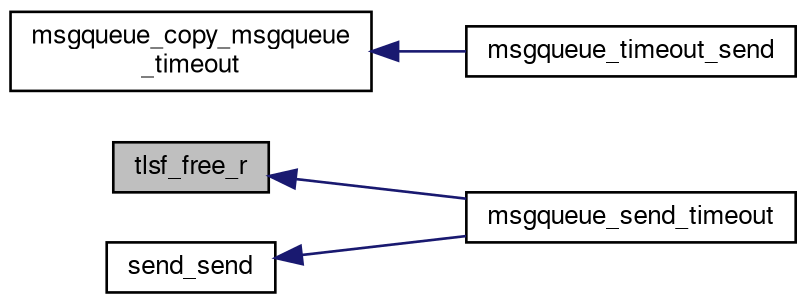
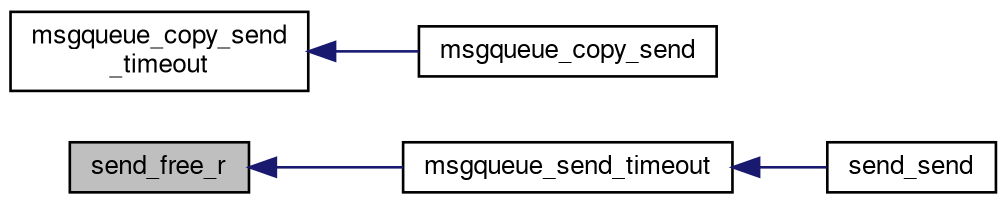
node "msgqueue_copy_msgqueue _timeout": label "msgqueue_copy_msgqueue _timeout" -> "msgqueue_copy_send _timeout"
node "msgqueue_timeout_send": label "msgqueue_timeout_send" -> "msgqueue_copy_send"
node "tlsf_free_r": label "tlsf_free_r" -> "send_free_r"
edge "msgqueue_send_timeout" -> "send_send": reversed
